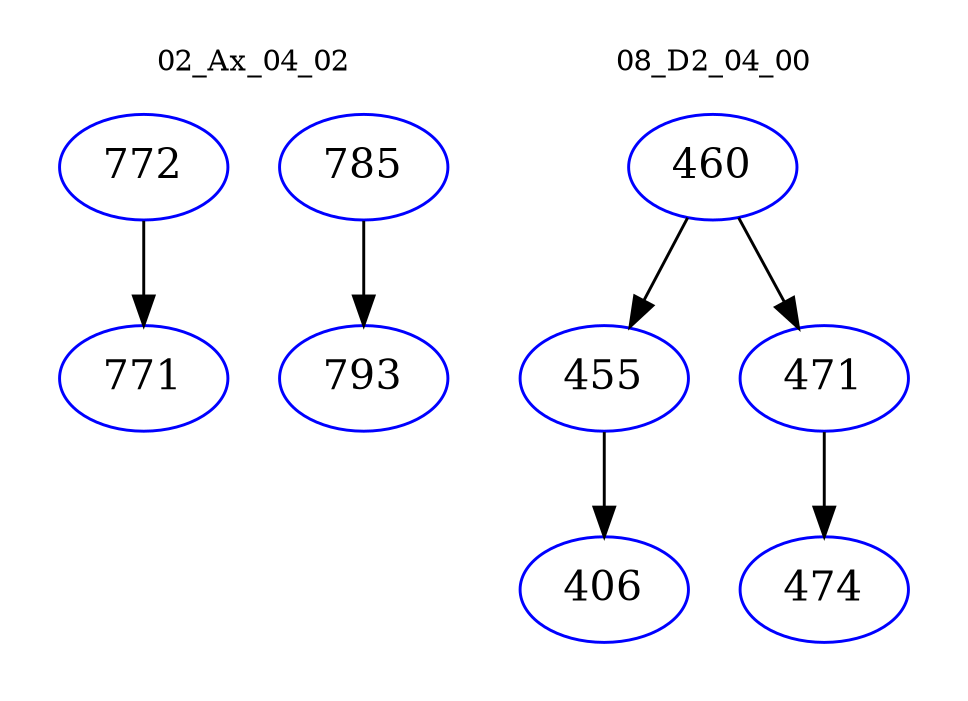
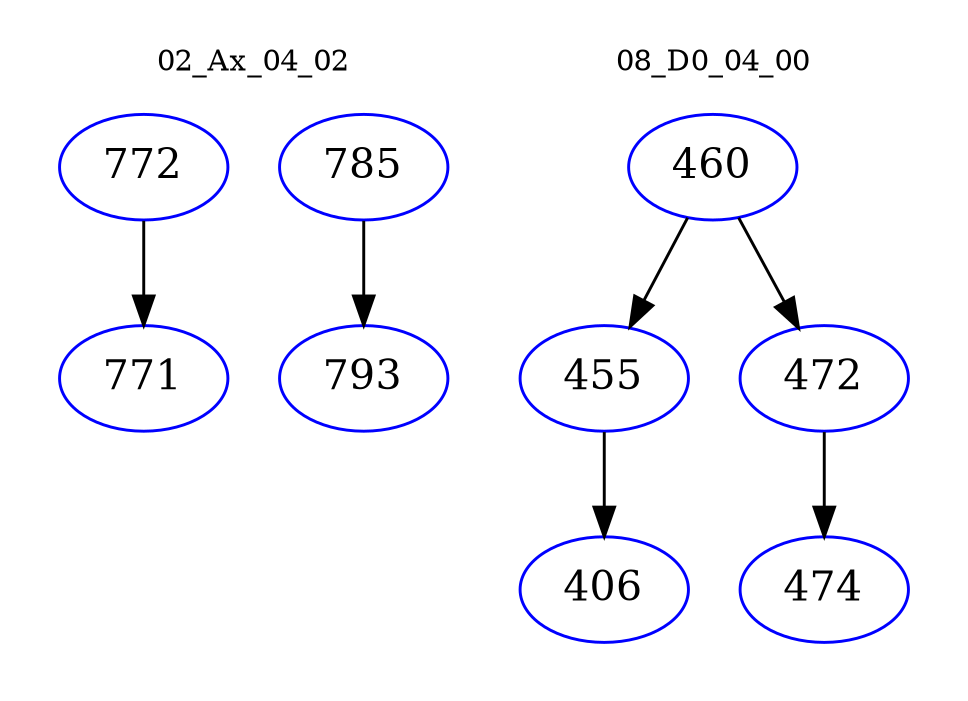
cluster "08_D2_04_00": label "08_D2_04_00" -> "08_D0_04_00"
node "471": label "471" -> "472"
